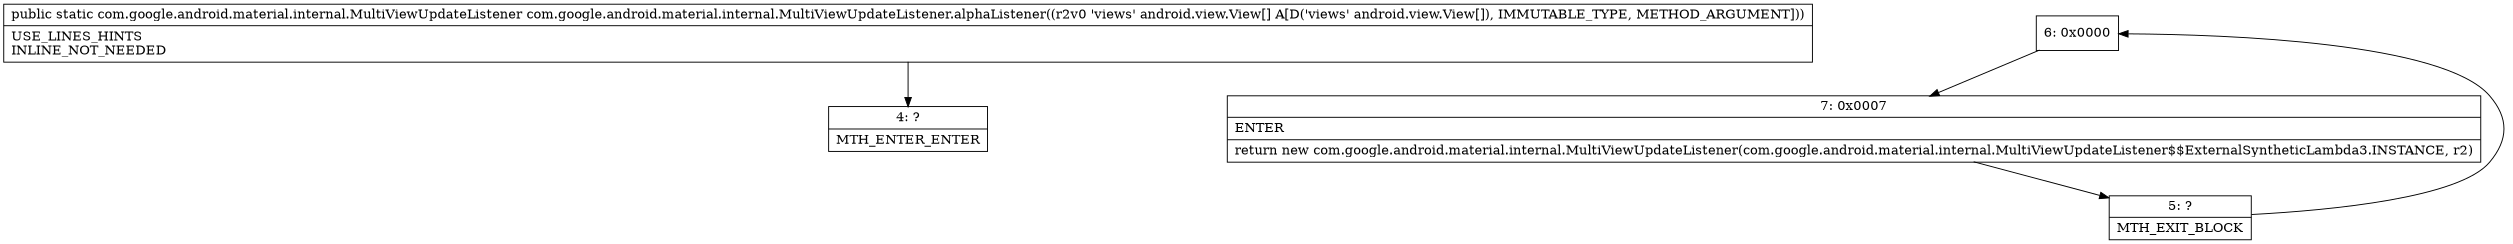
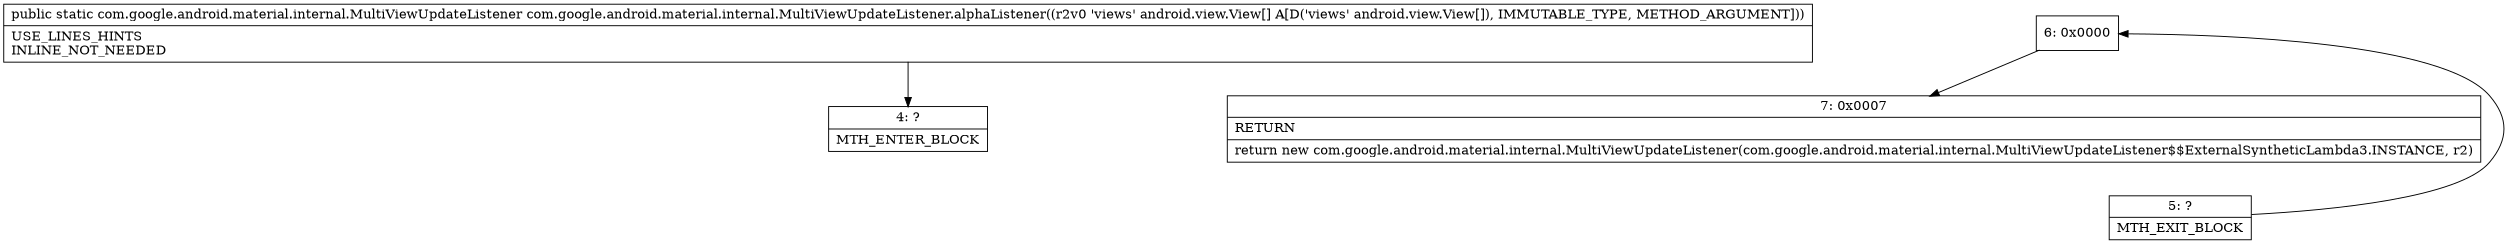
node "7: 0x0007": text "ENTER" -> "RETURN"
node "4: ?": text "MTH_ENTER_ENTER" -> "MTH_ENTER_BLOCK"
edge "7: 0x0007" -> "5: ?": removed
